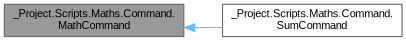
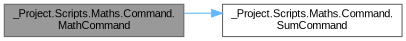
edge "_Project.Scripts.Maths.Command. SumCommand" -> "_Project.Scripts.Maths.Command. MathCommand": reversed
